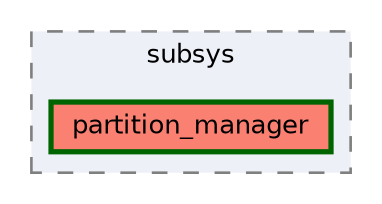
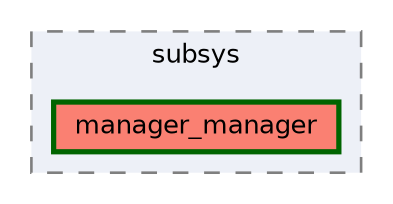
node "partition_manager": label "partition_manager" -> "manager_manager"
